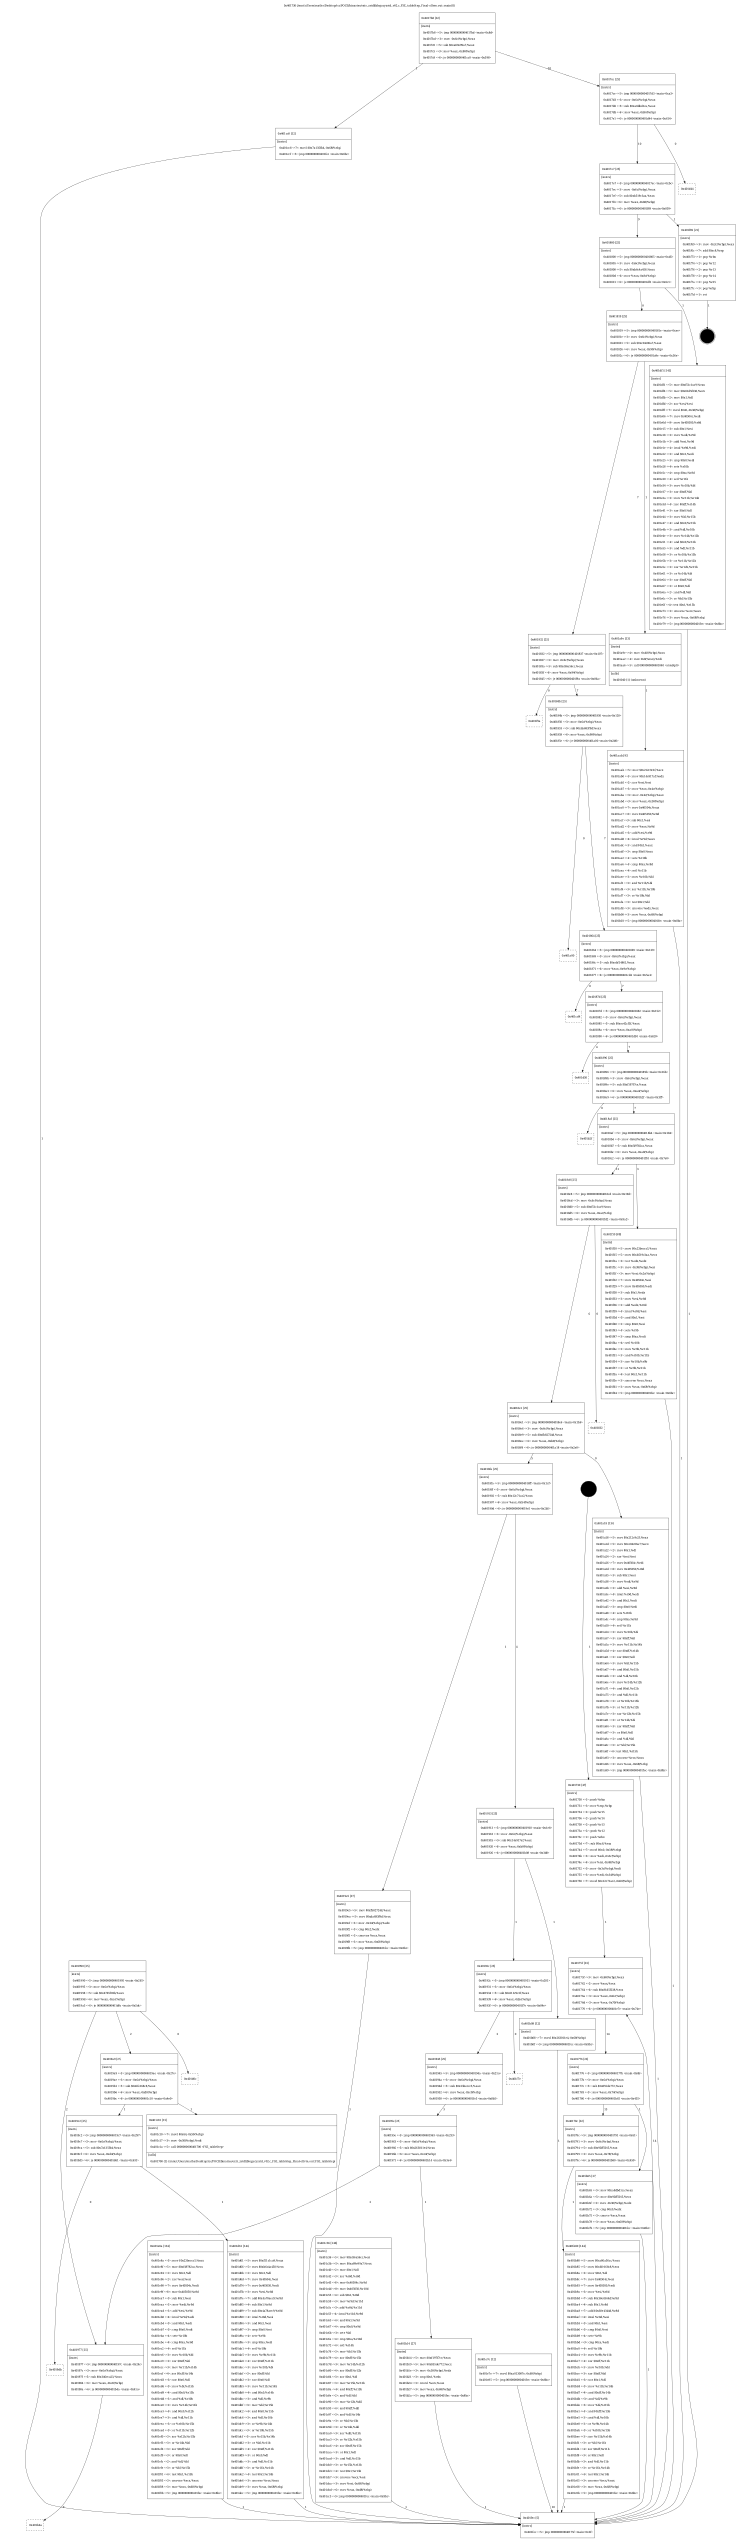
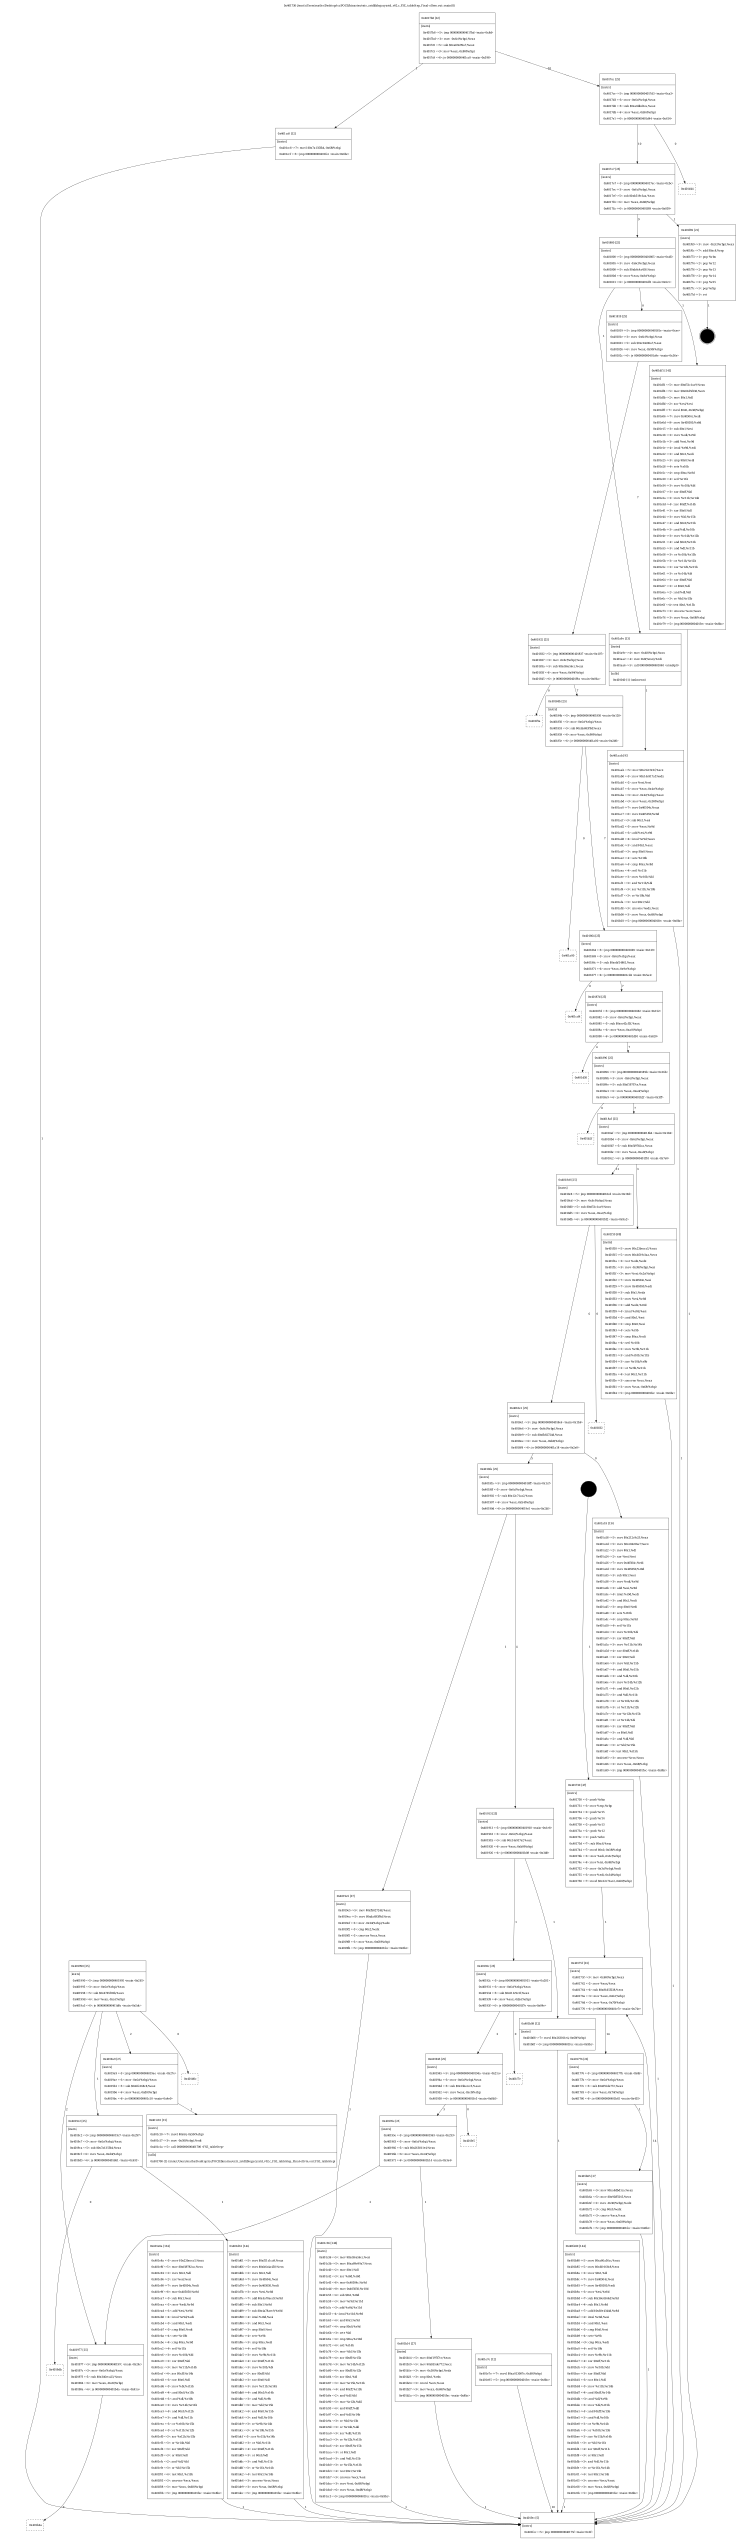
edge "0x401819 [25]" -> "0x401a9e [13]": now "0x401800 [25]" -> "0x401a9e [13]"
edge "0x4019a9 [25]" -> "0x4019c2 [25]": now "0x401990 [25]" -> "0x4019c2 [25]"
node "0x401fe5": added
node "0x40178c [22]": removed
